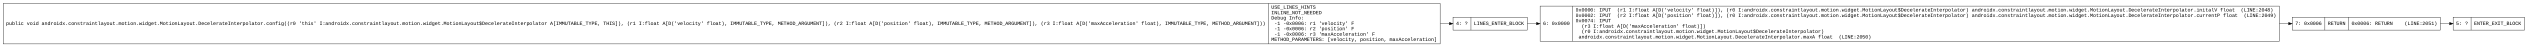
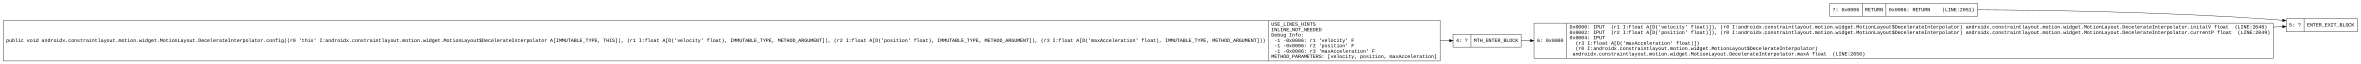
node "6: 0x0000": text "0x0074: IPUT" -> "0x0004: IPUT"
node "4: ?": text "LINES_ENTER_BLOCK" -> "MTH_ENTER_BLOCK"
edge "6: 0x0000" -> "7: 0x0006": now "6: 0x0000" -> "5: ?"
